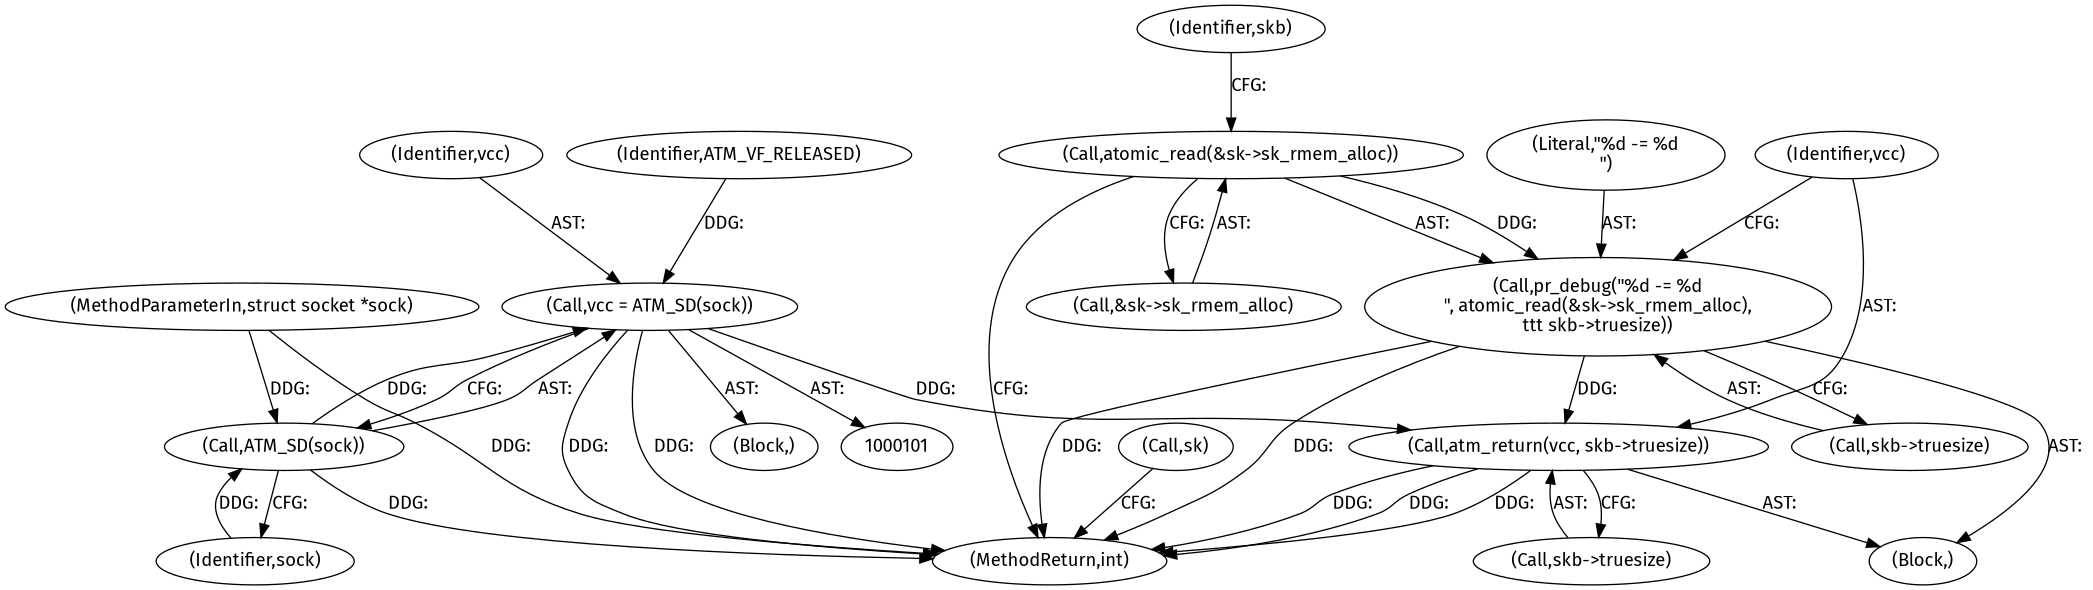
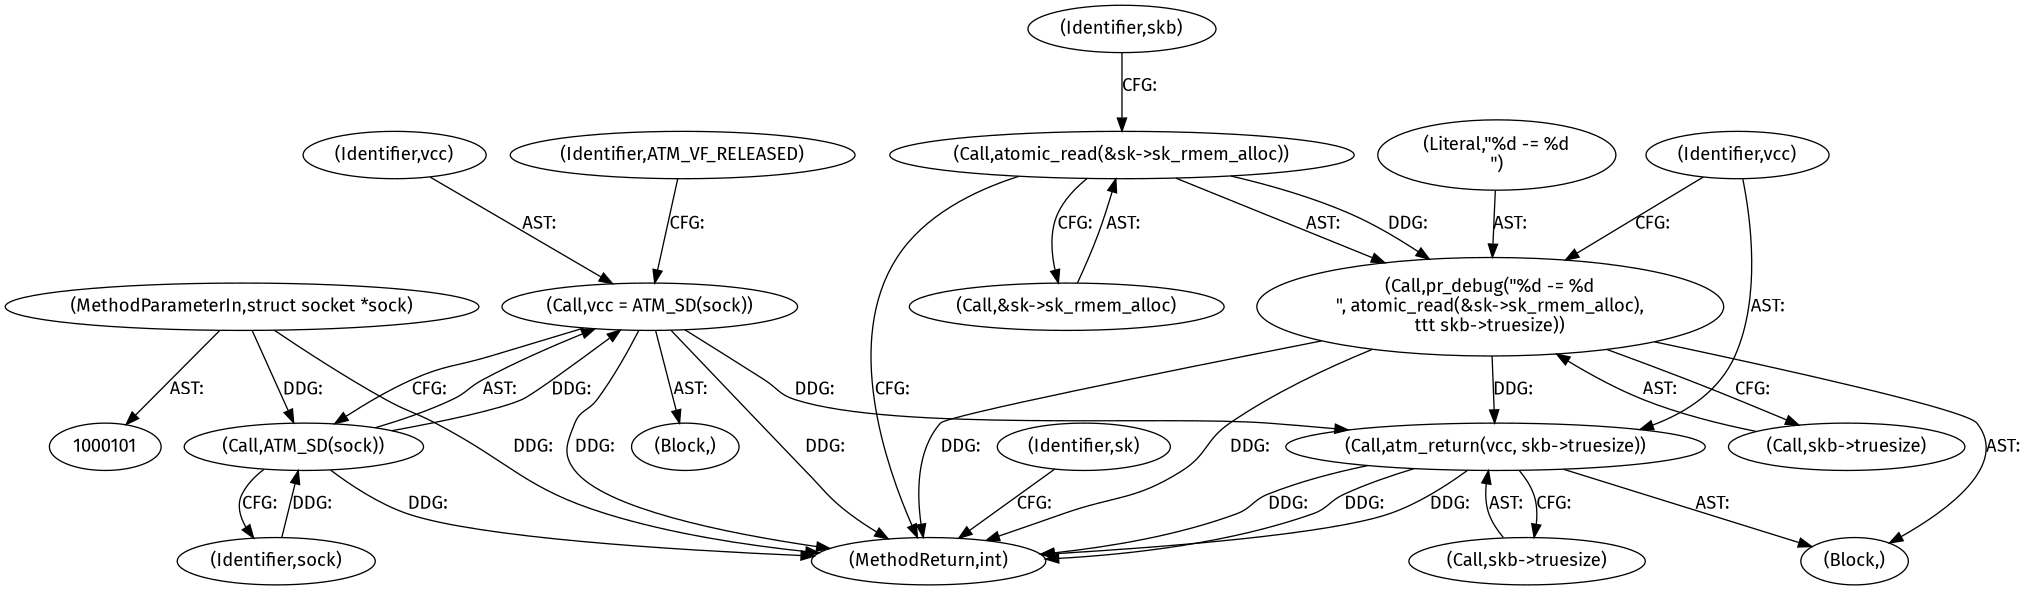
edge "(Identifier,ATM_VF_RELEASED)" -> "(Call,vcc = ATM_SD(sock))": label "DDG: " -> "CFG: "
edge "(Call,vcc = ATM_SD(sock))" -> "1000101": now "(MethodParameterIn,struct socket *sock)" -> "1000101"
node "(Call,sk)": label "(Call,sk)" -> "(Identifier,sk)"
